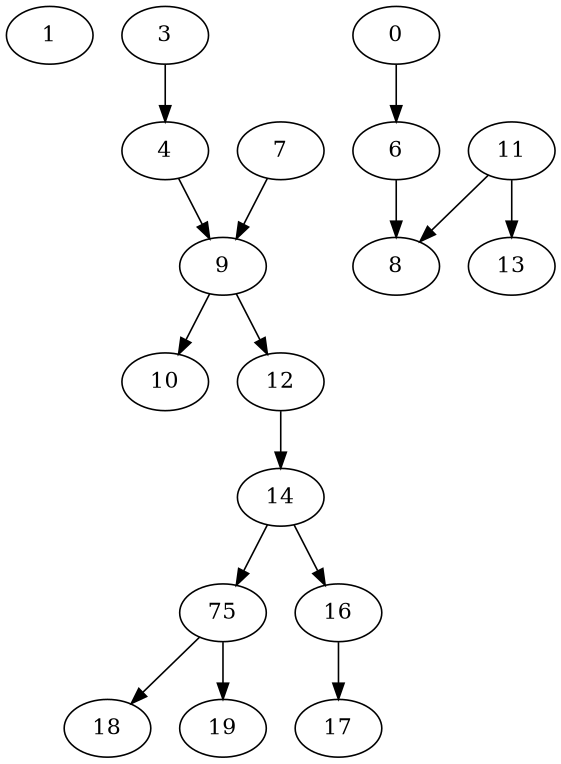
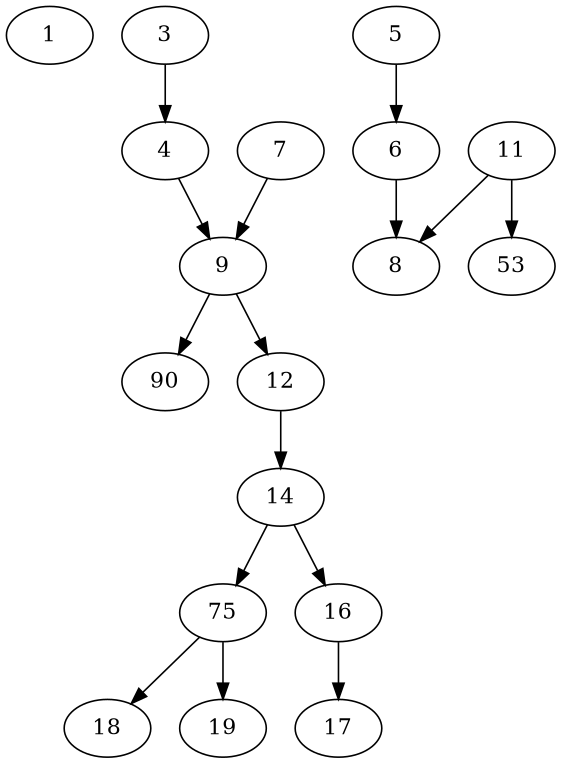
node "0": label "0" -> "5"
node "13": label "13" -> "53"
node "10": label "10" -> "90"
